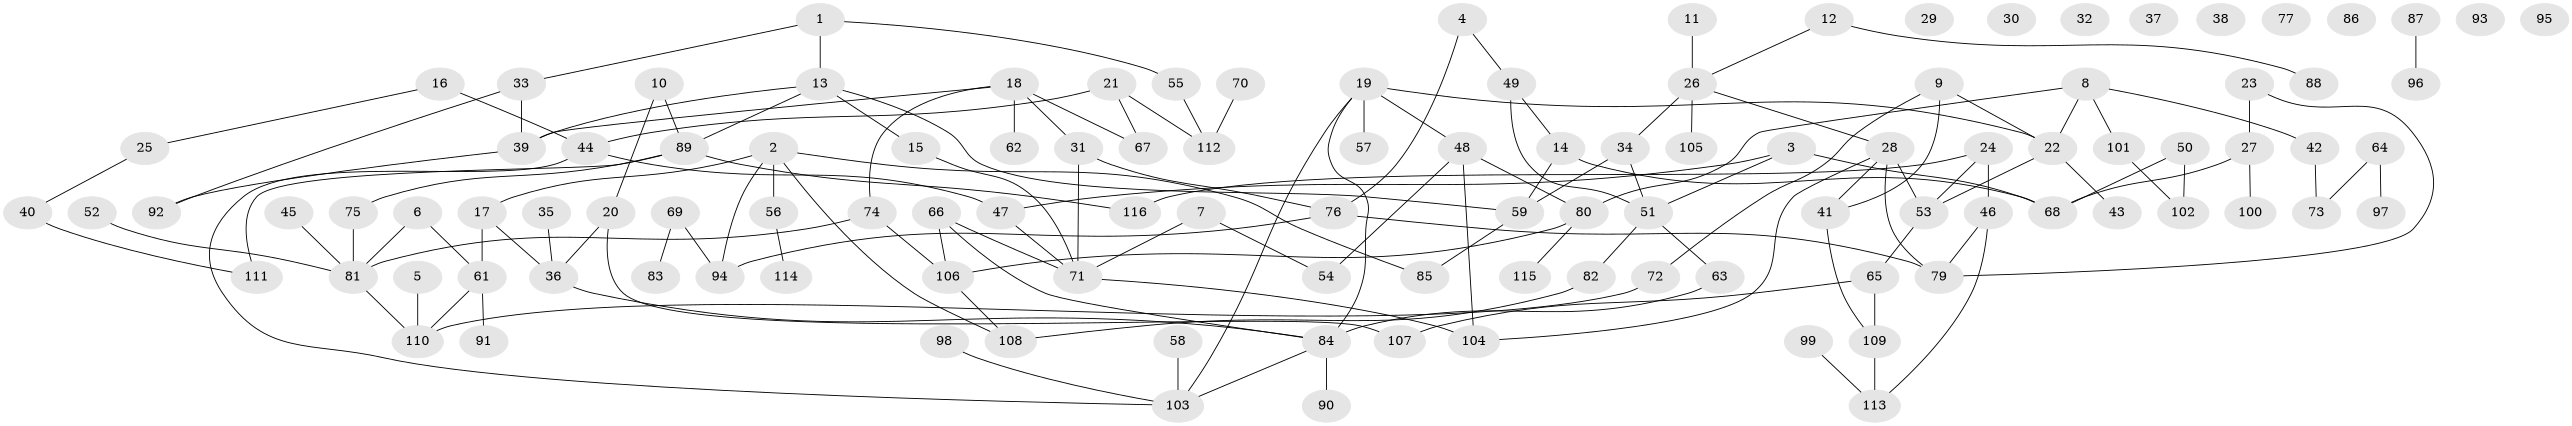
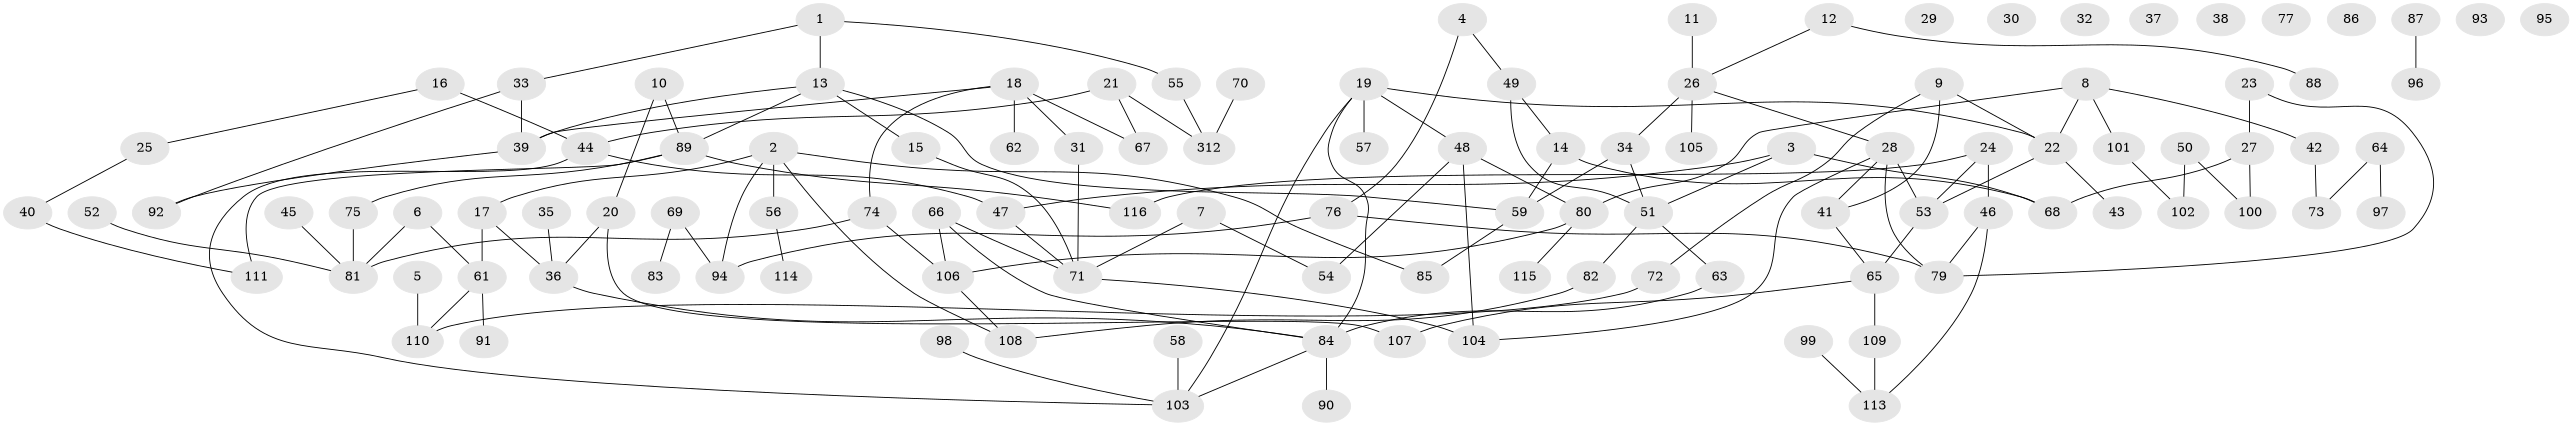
node "112": label "112" -> "312"
edge "50" -- "68": now "50" -- "100"
edge "31" -- "76": removed
edge "41" -- "109": now "41" -- "65"
edge "81" -- "110": removed
